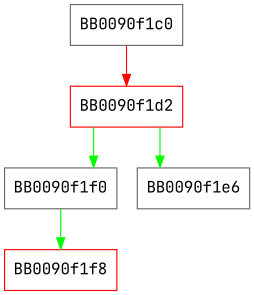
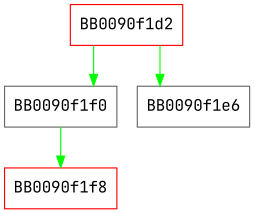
node "BB0090f1c0": removed
